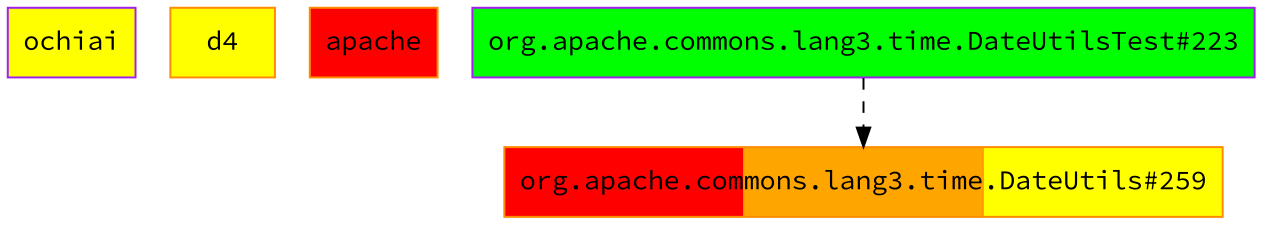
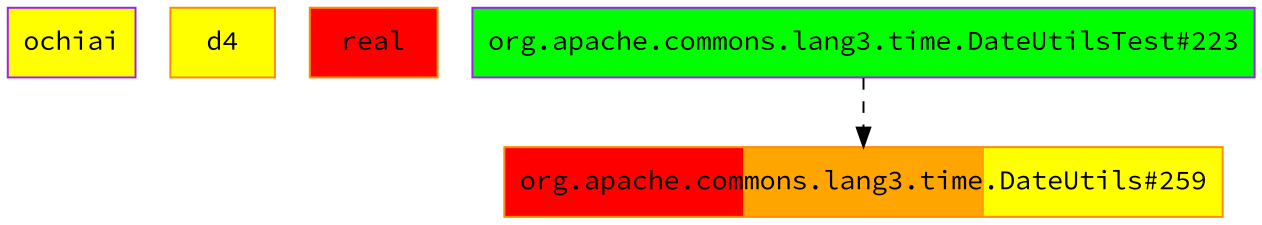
node "apache": label "apache" -> "real"
